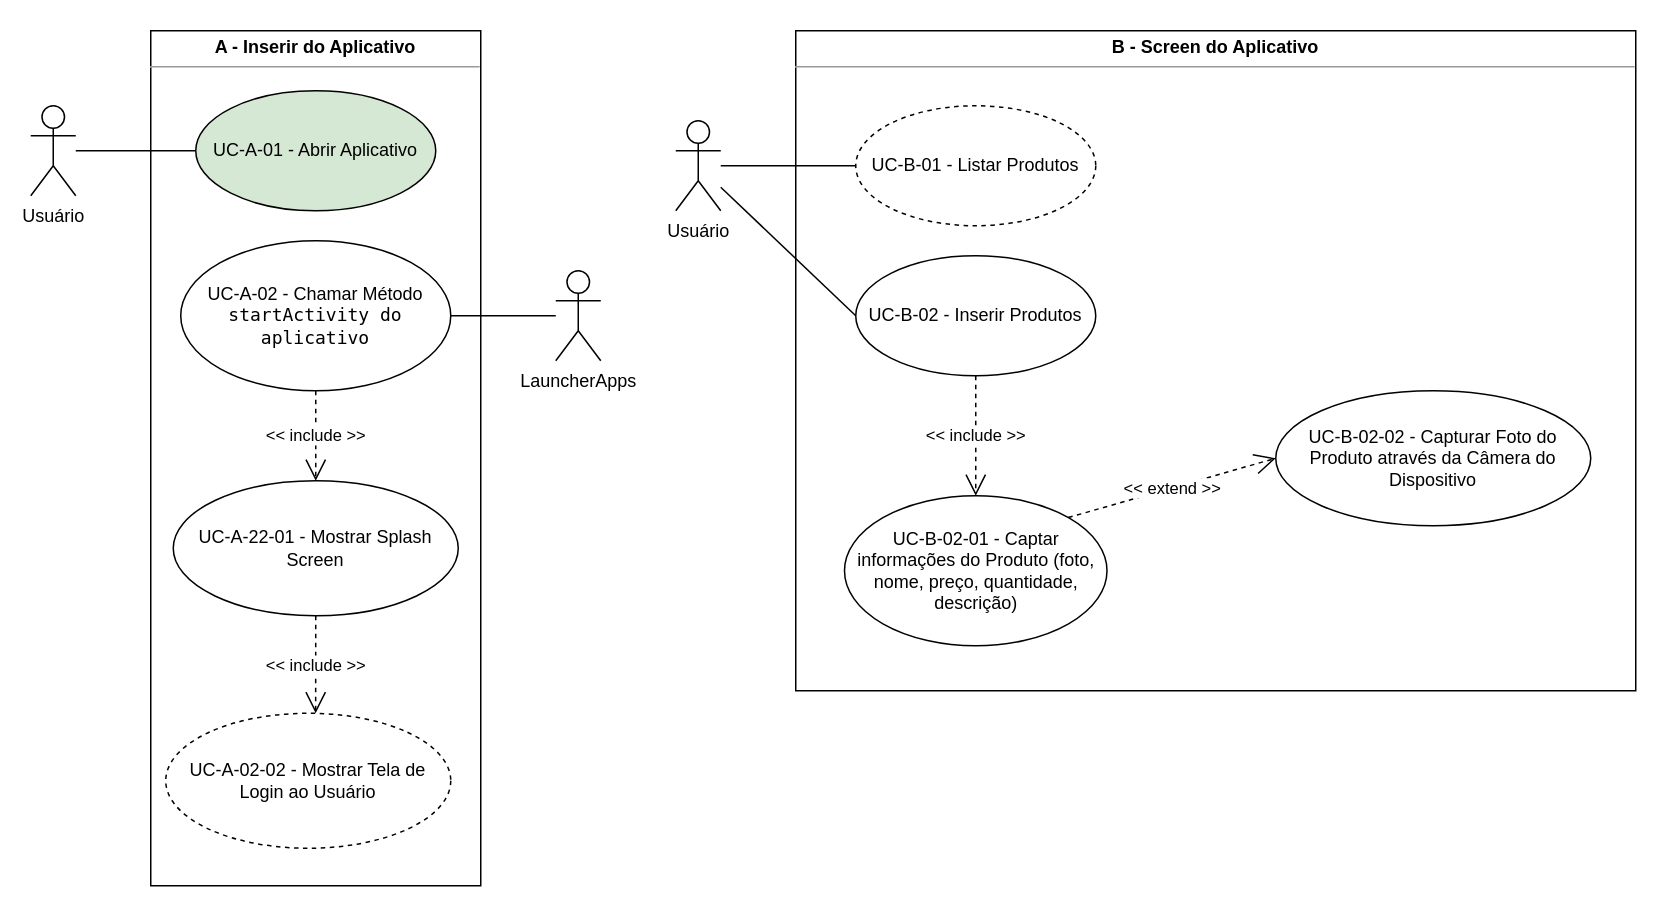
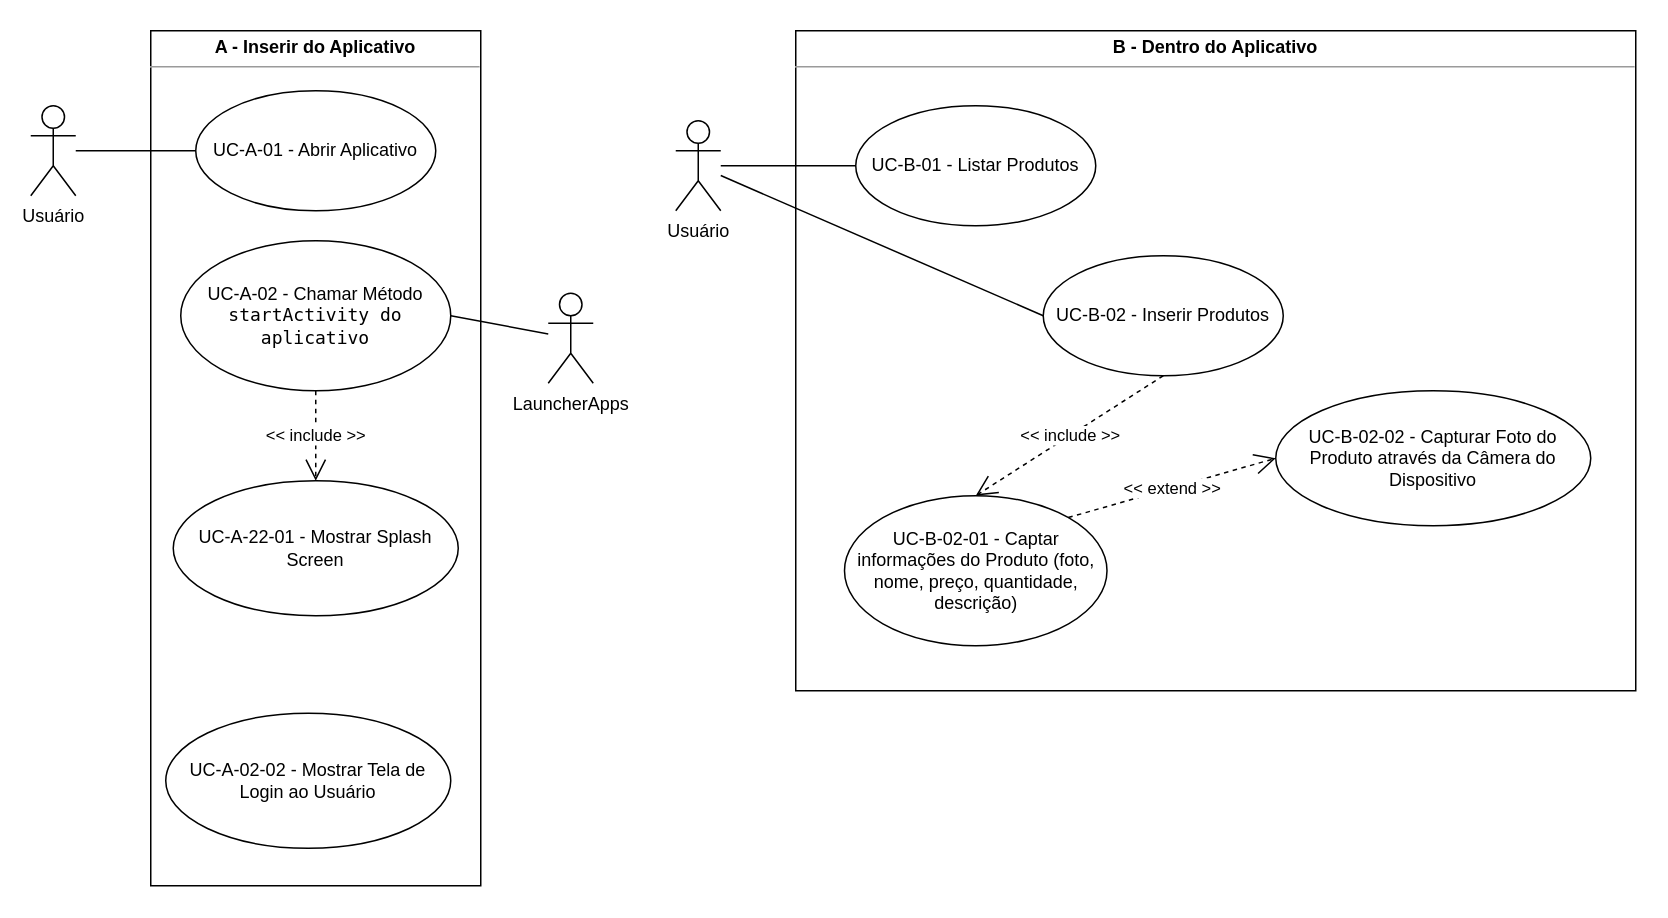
node "B - Screen do Aplicativo": label "B - Screen do Aplicativo" -> "B - Dentro do Aplicativo"
node "UC-A-01 - Abrir Aplicativo": fillcolor #d5e8d4 -> #ffffff
node "UC-B-01 - Listar Produtos": style dashed -> solid
node "LauncherApps": moved (578, 316) -> (571, 338)
node "UC-B-02 - Inserir Produtos": moved (976, 316) -> (1163, 316)
edge "UC-A-22-01 - Mostrar Splash Screen" -> "UC-A-02-02 - Mostrar Tela de Login ao Usuário": removed, label "<< include >>"
node "UC-A-02-02 - Mostrar Tela de Login ao Usuário": style dashed -> solid
